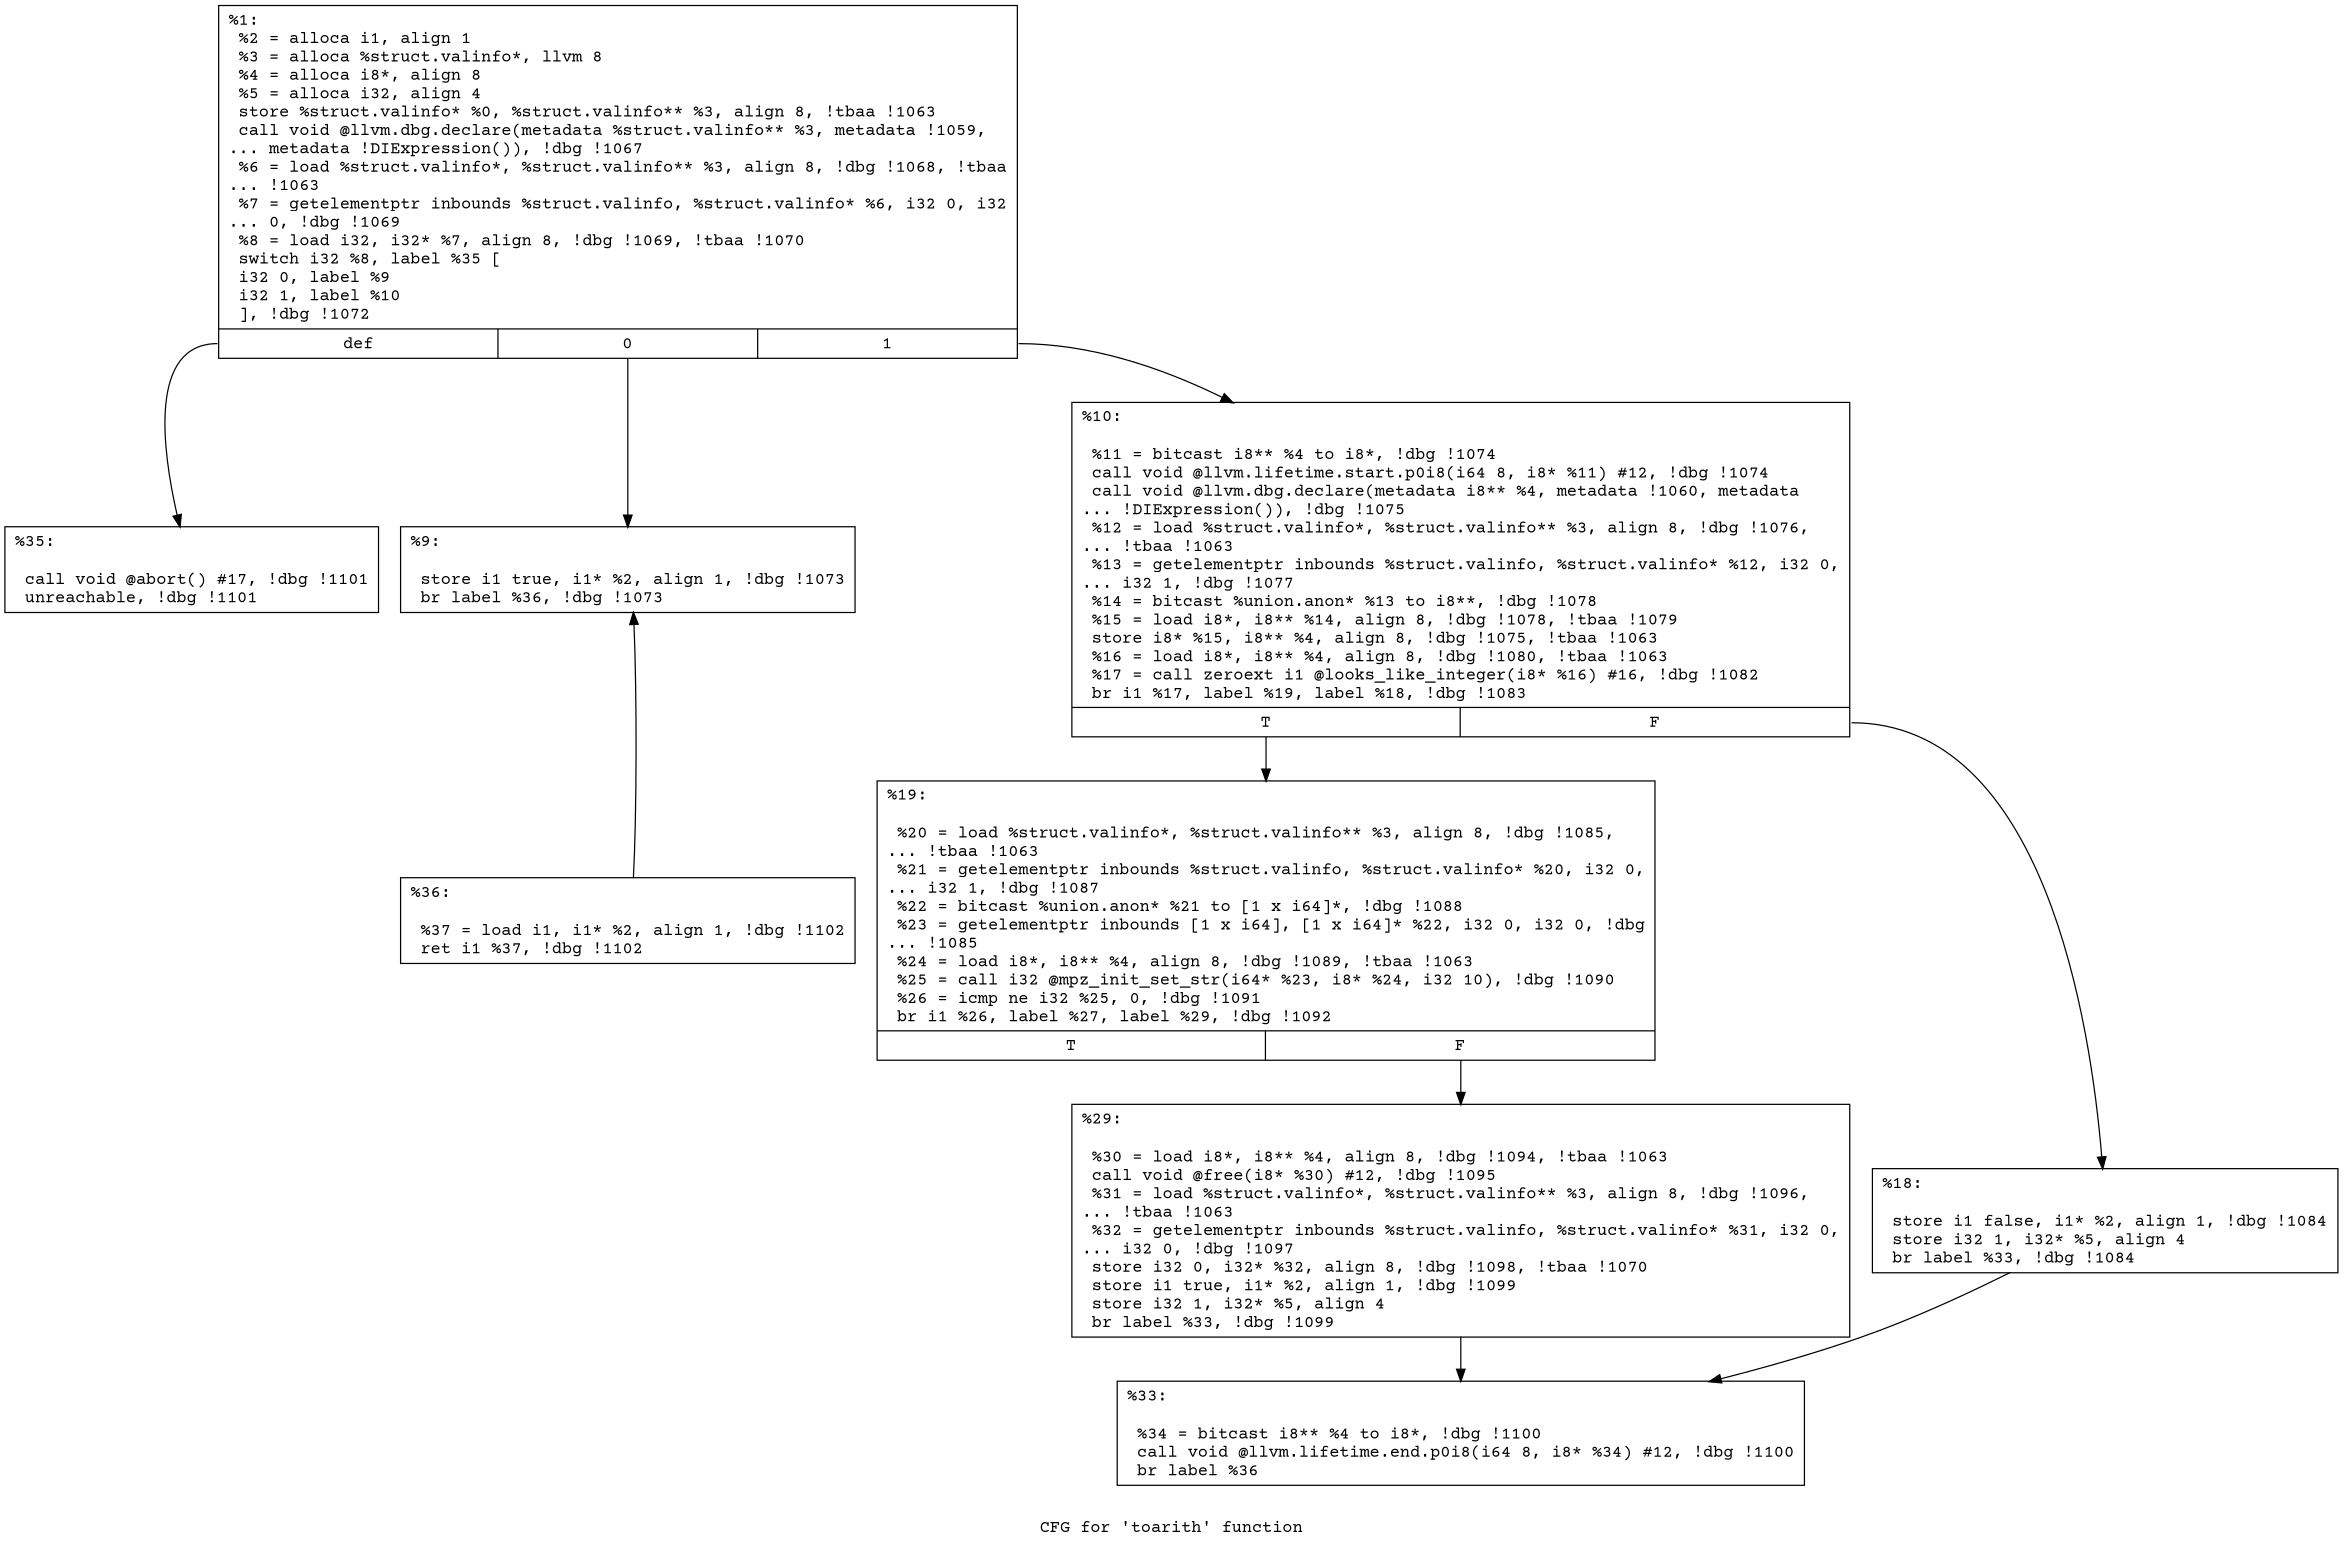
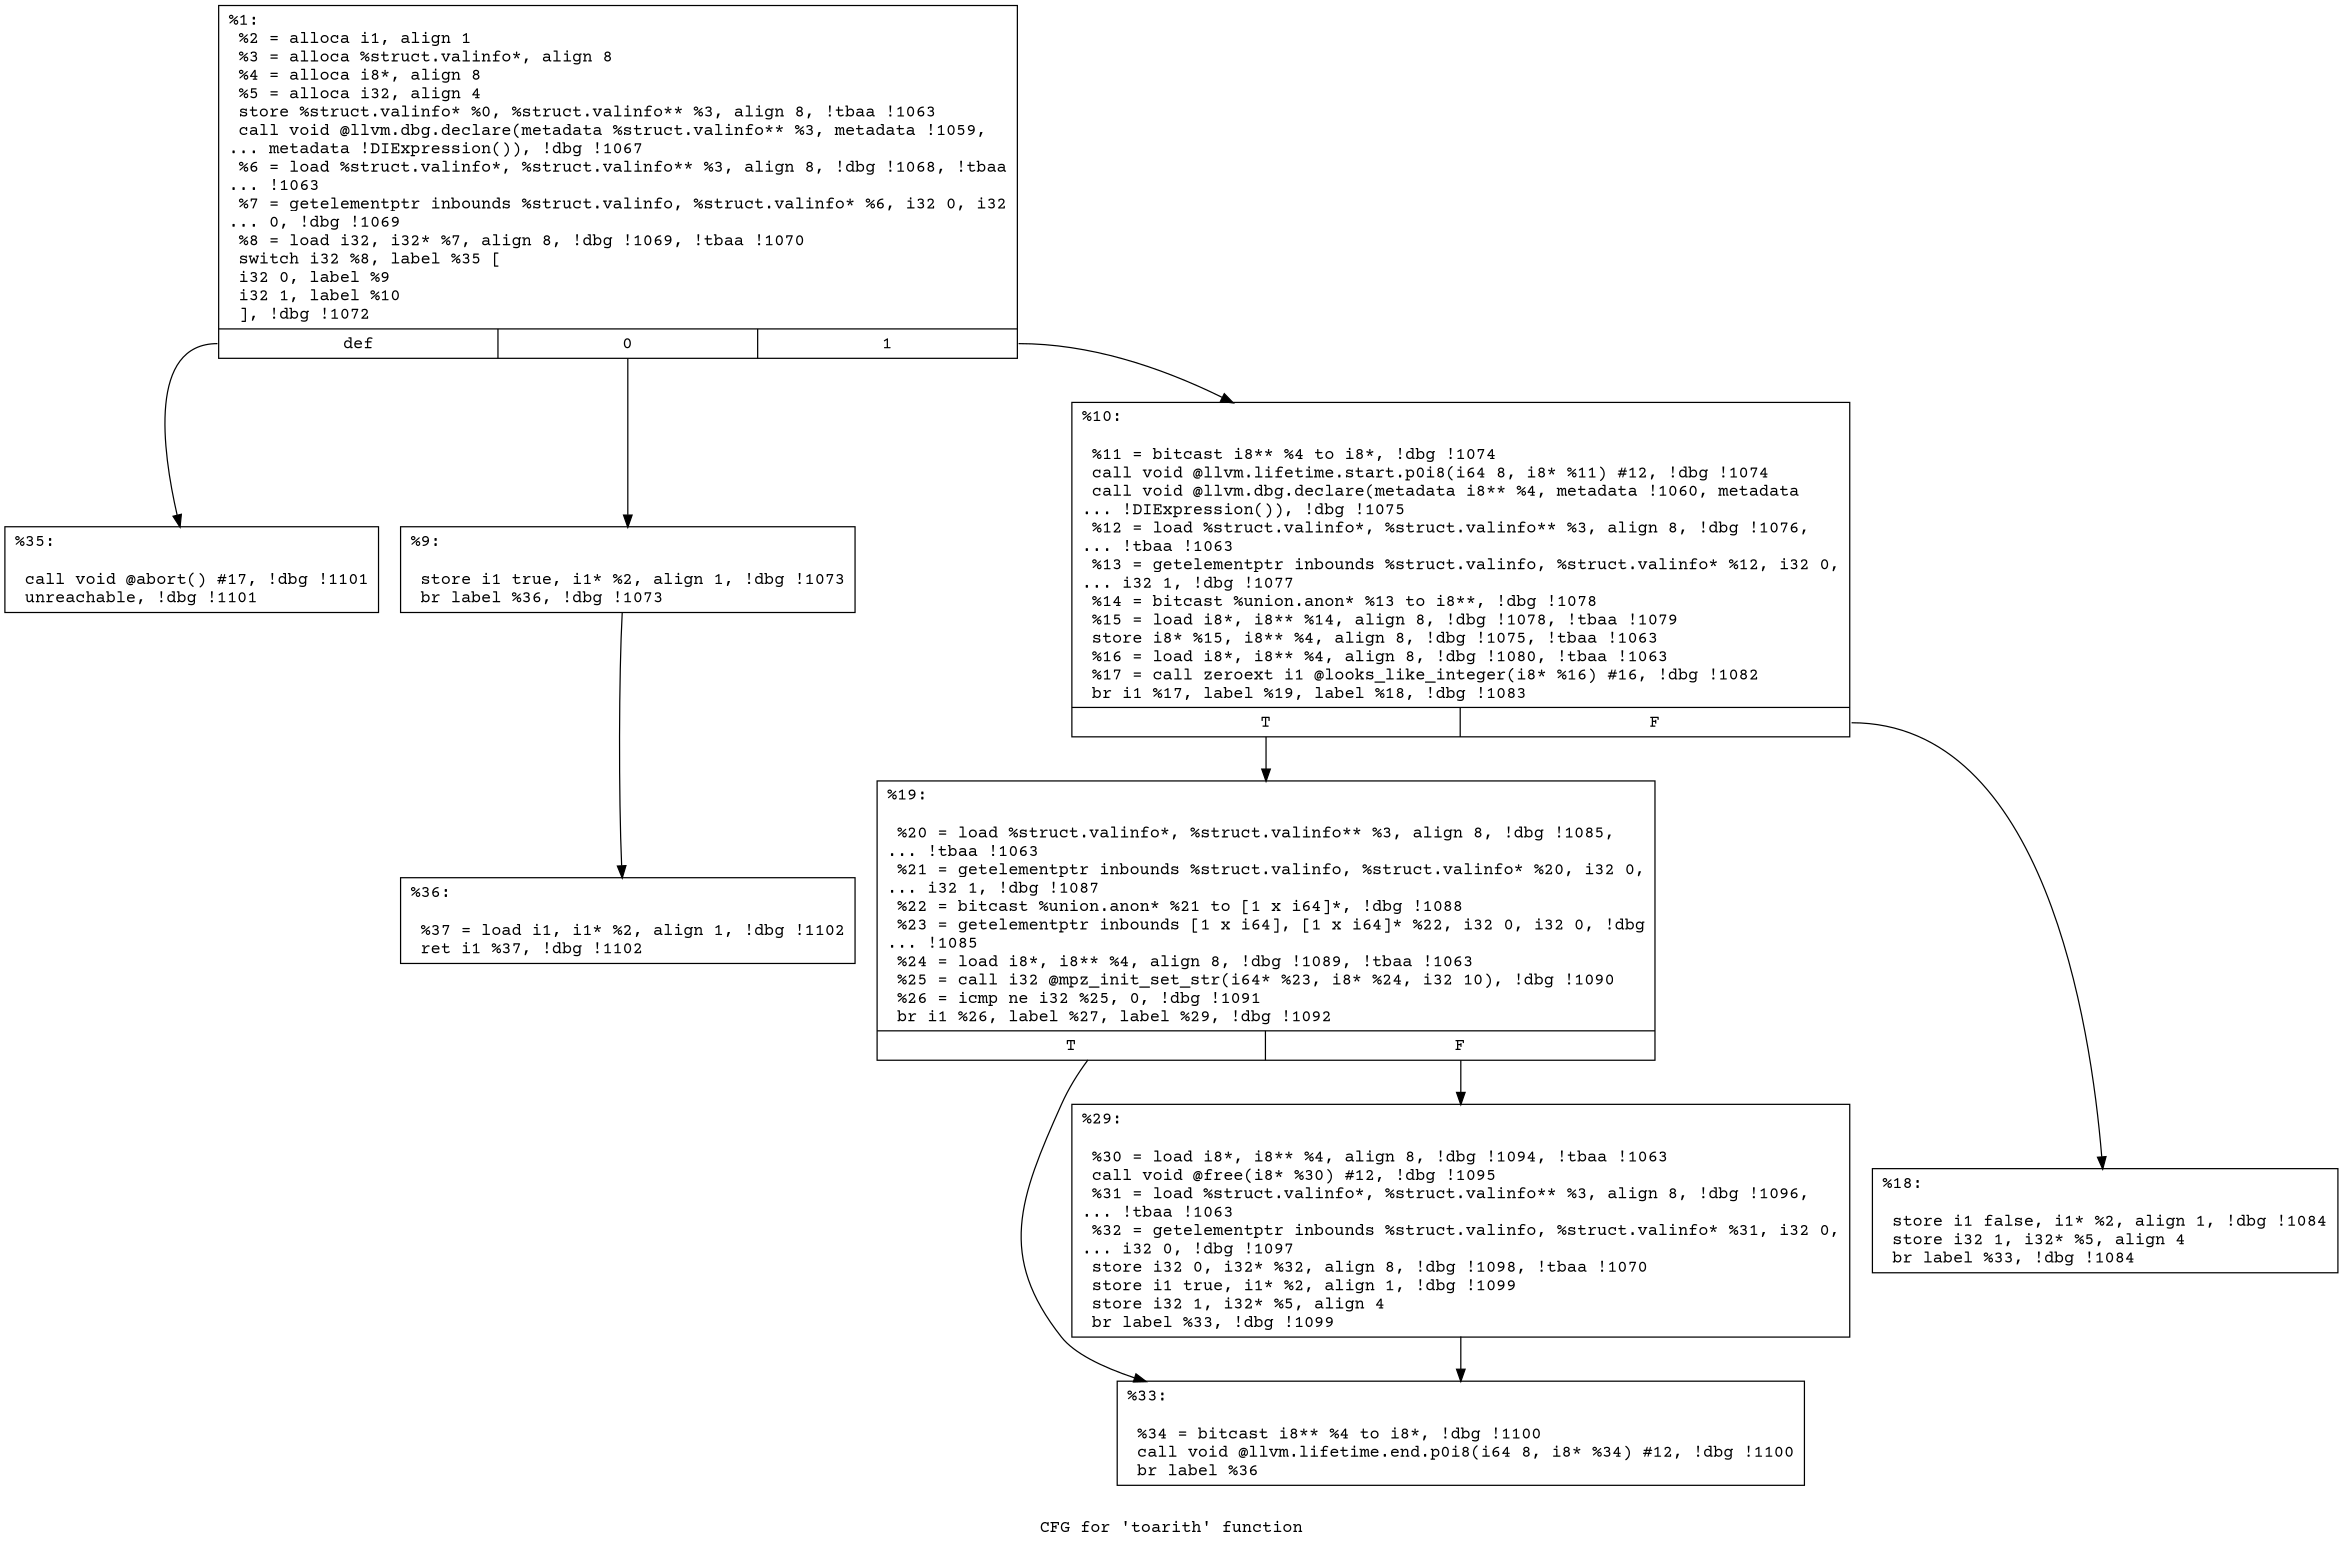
node "%1:": text "%3 = alloca %struct.valinfo*, llvm 8" -> "%3 = alloca %struct.valinfo*, align 8"
edge "%36:" -> "%9:": reversed
edge "%18:" -> "%33:": now "%19:" -> "%33:"
